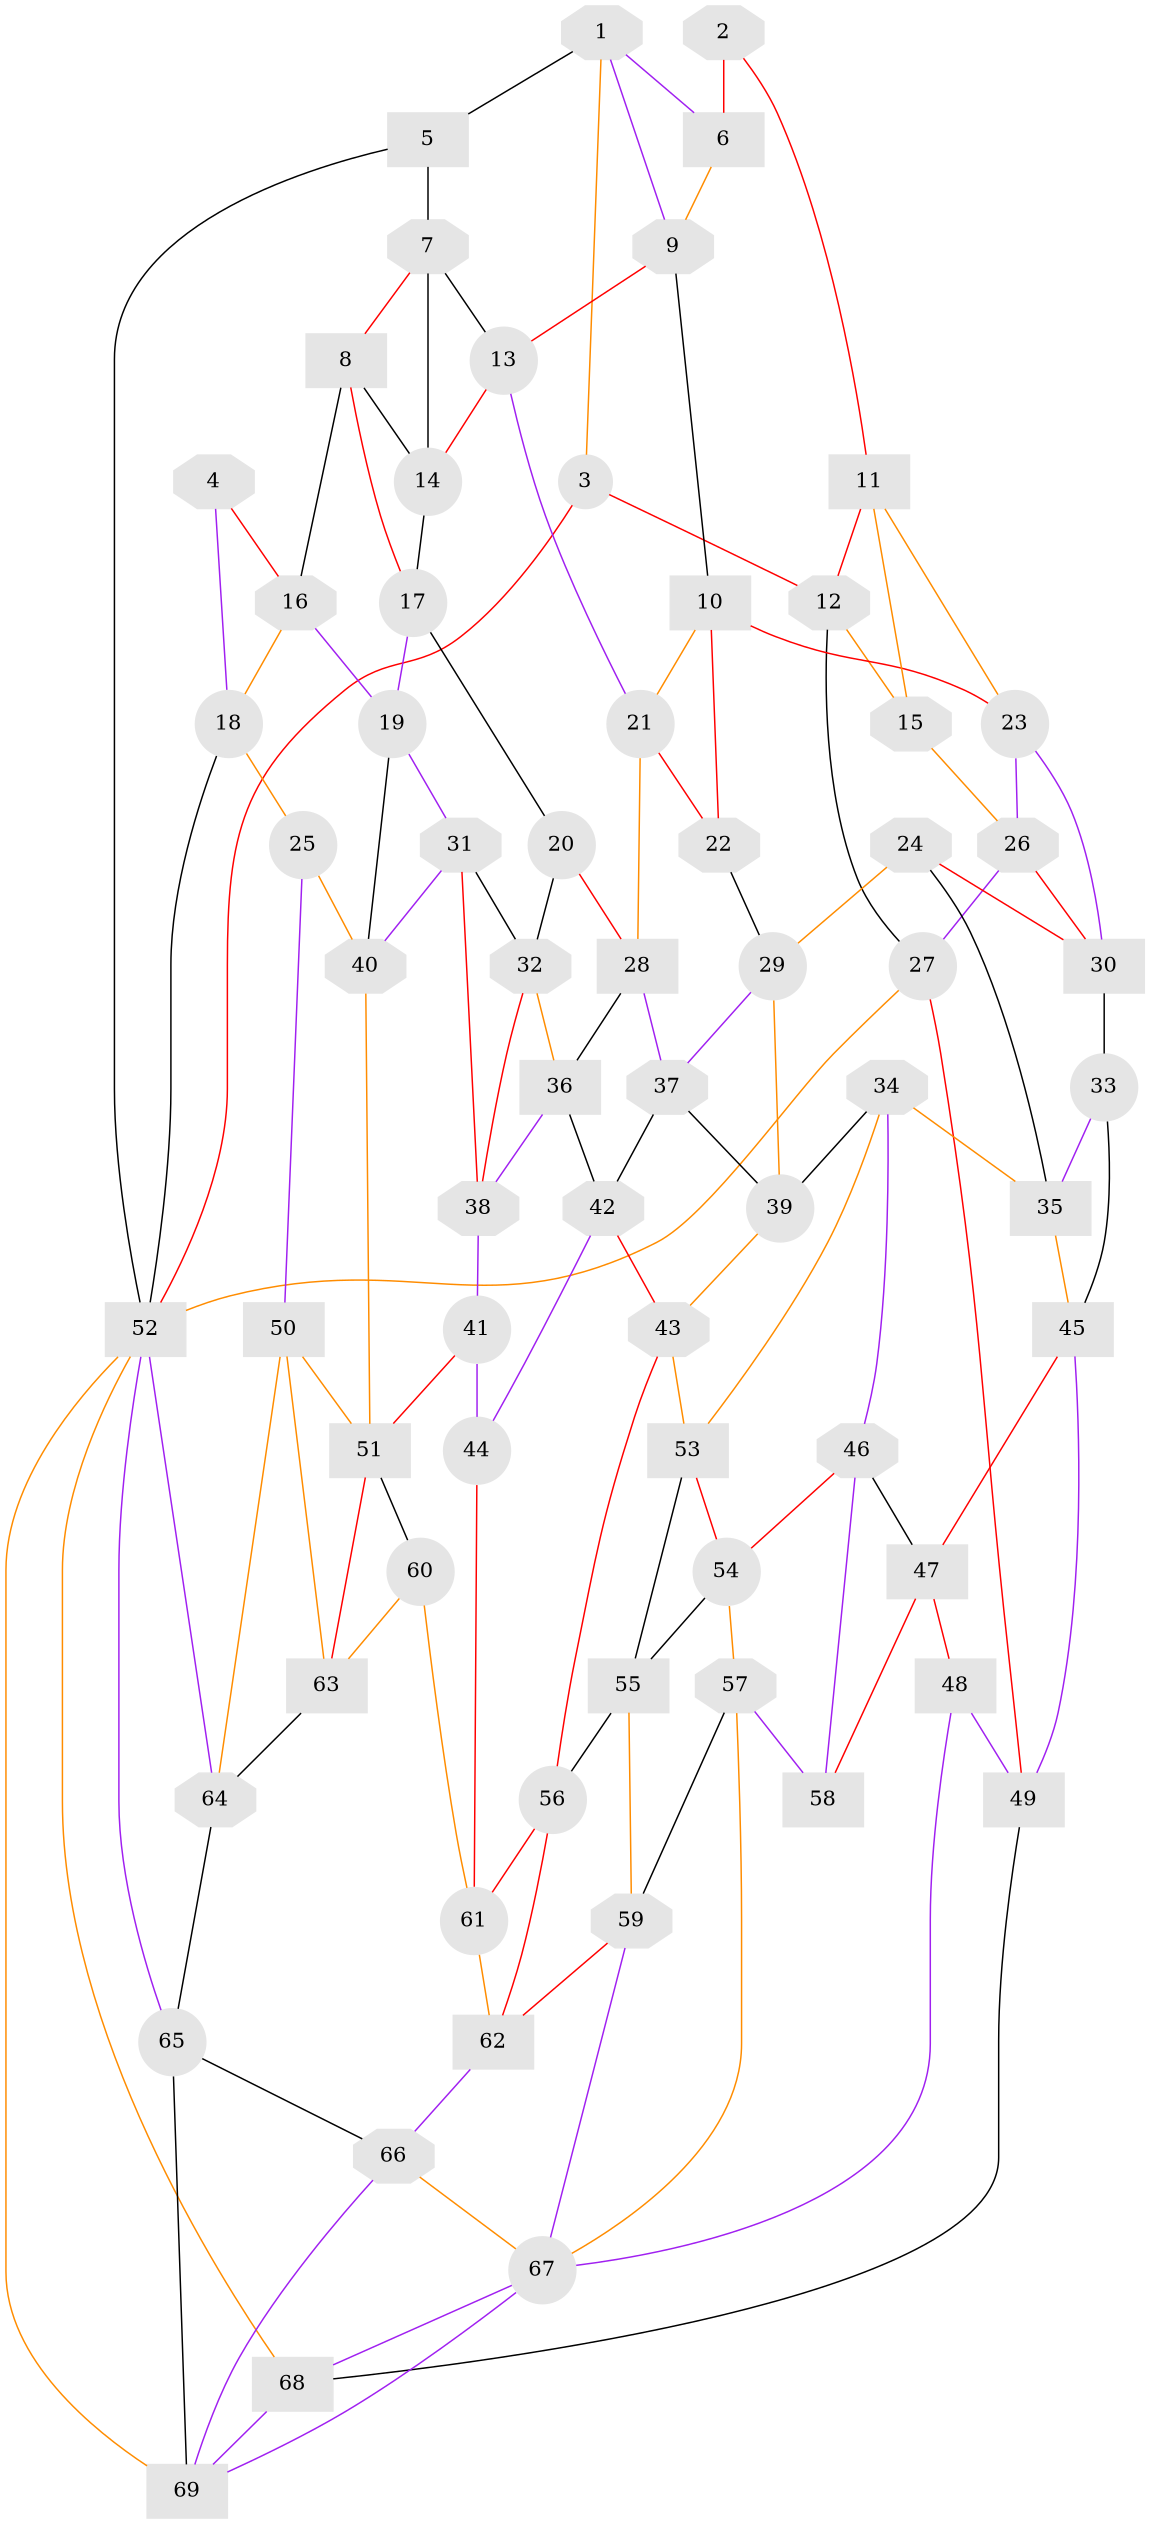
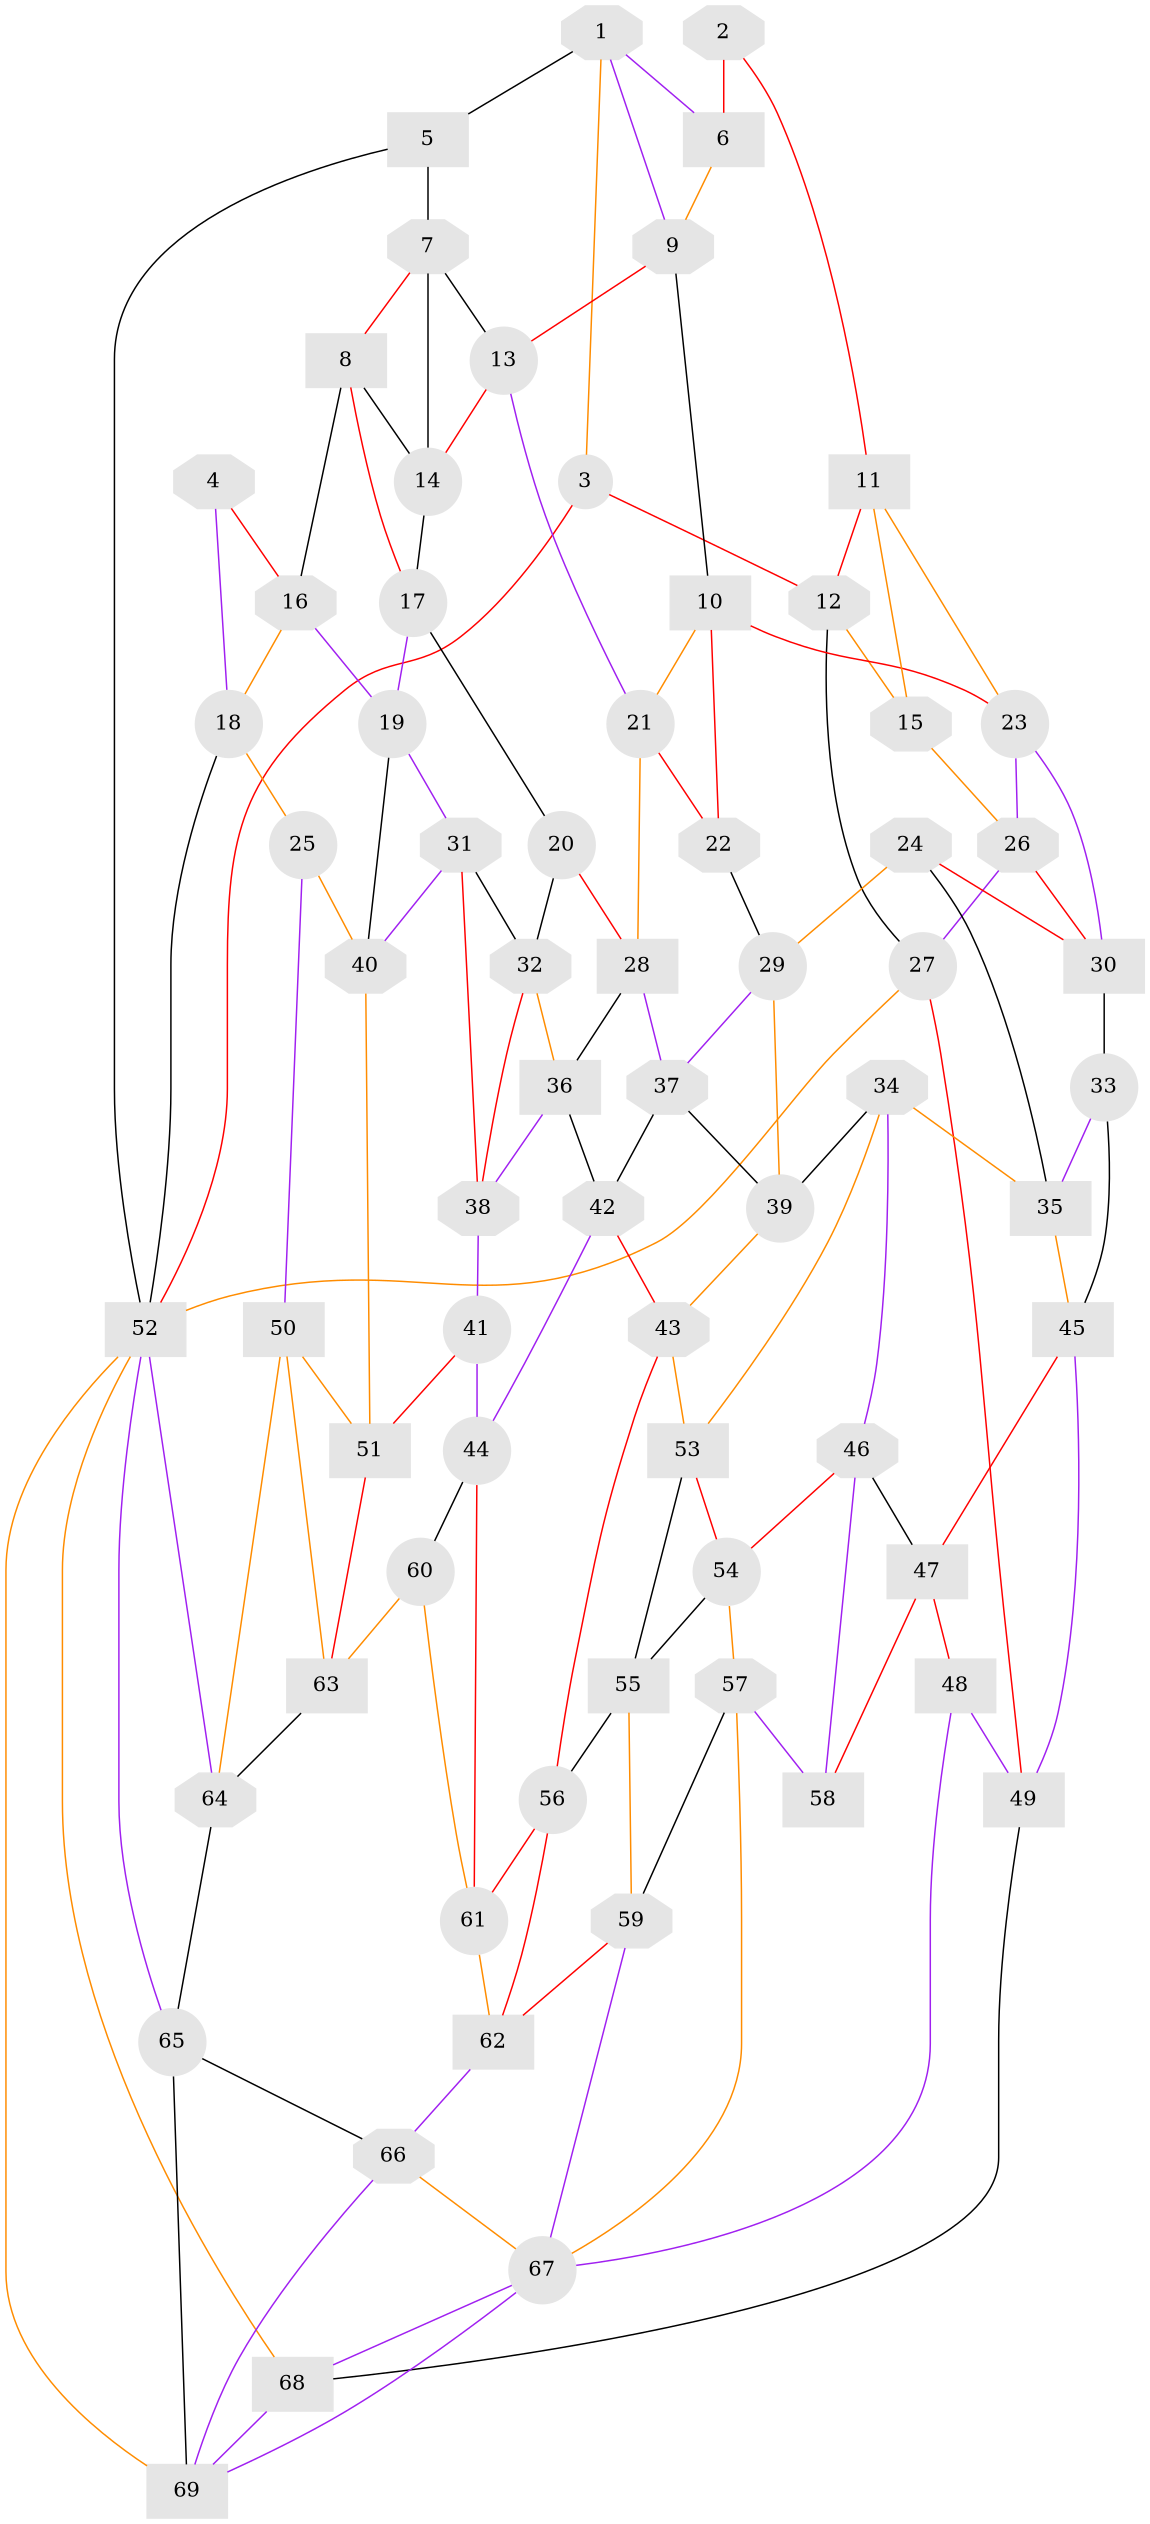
edge "51" -- "60": now "44" -- "60"
